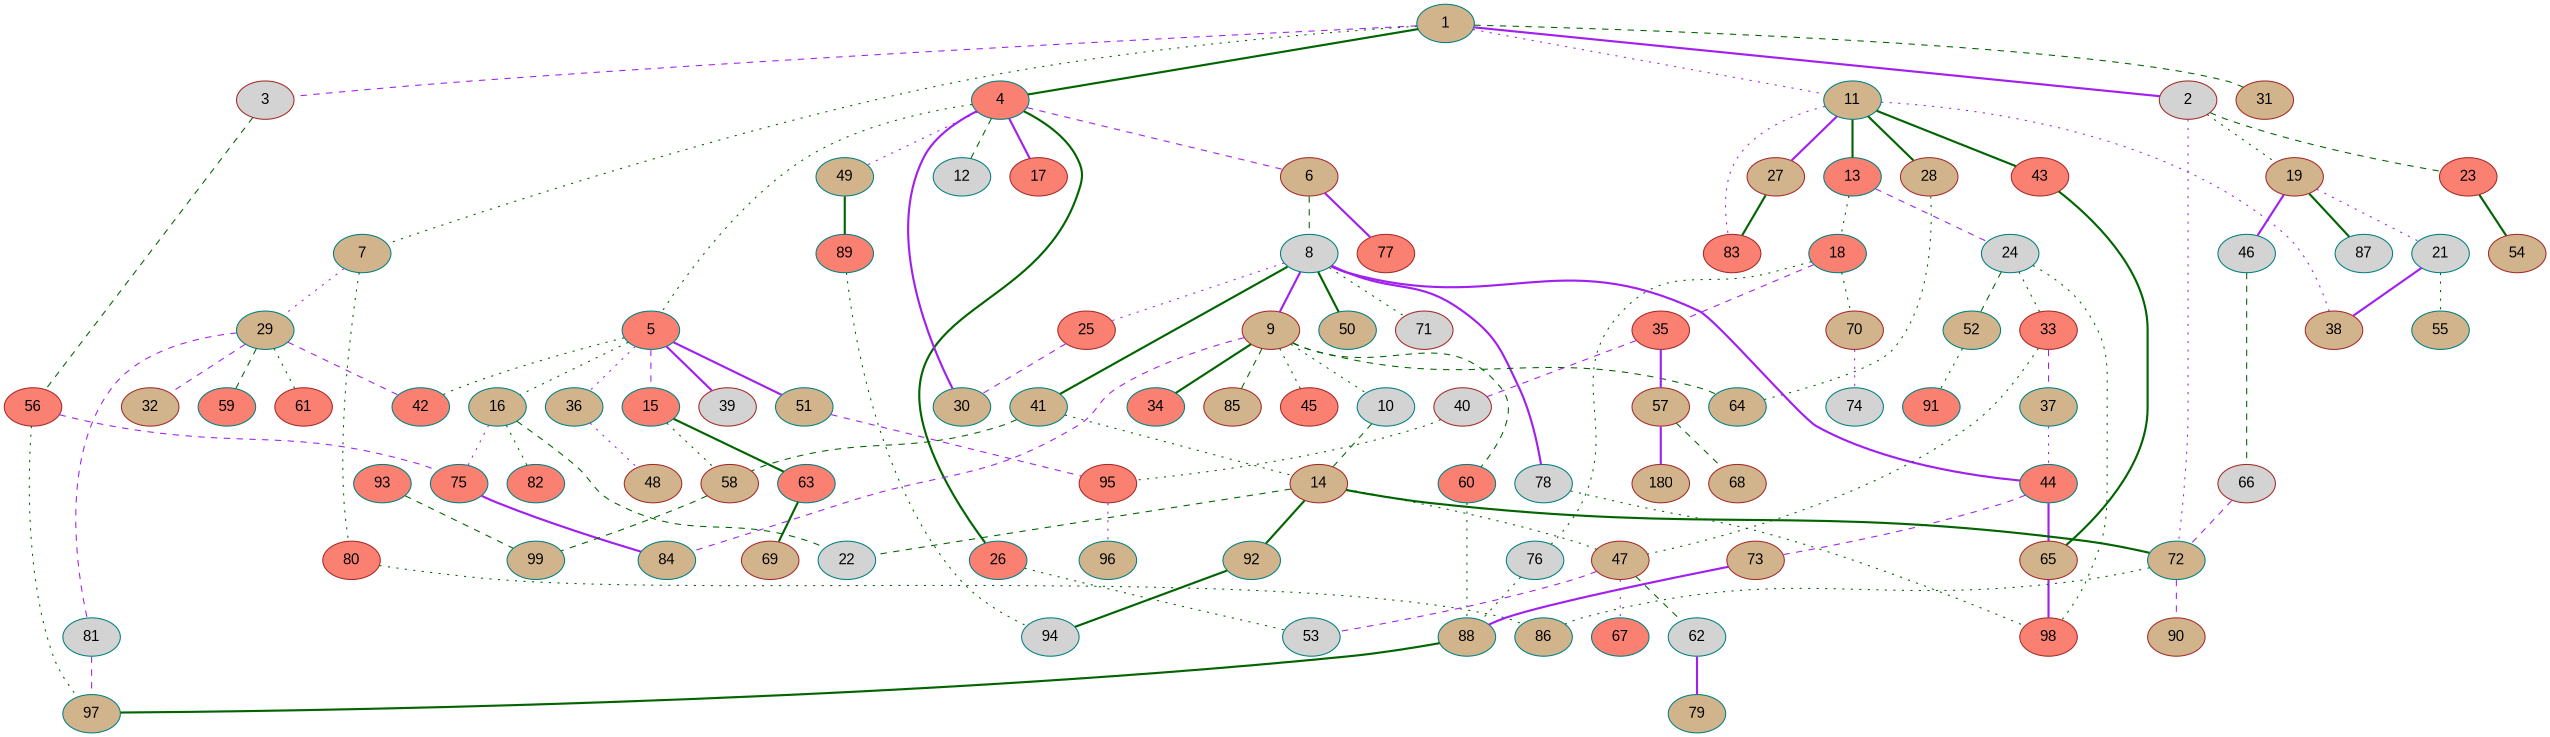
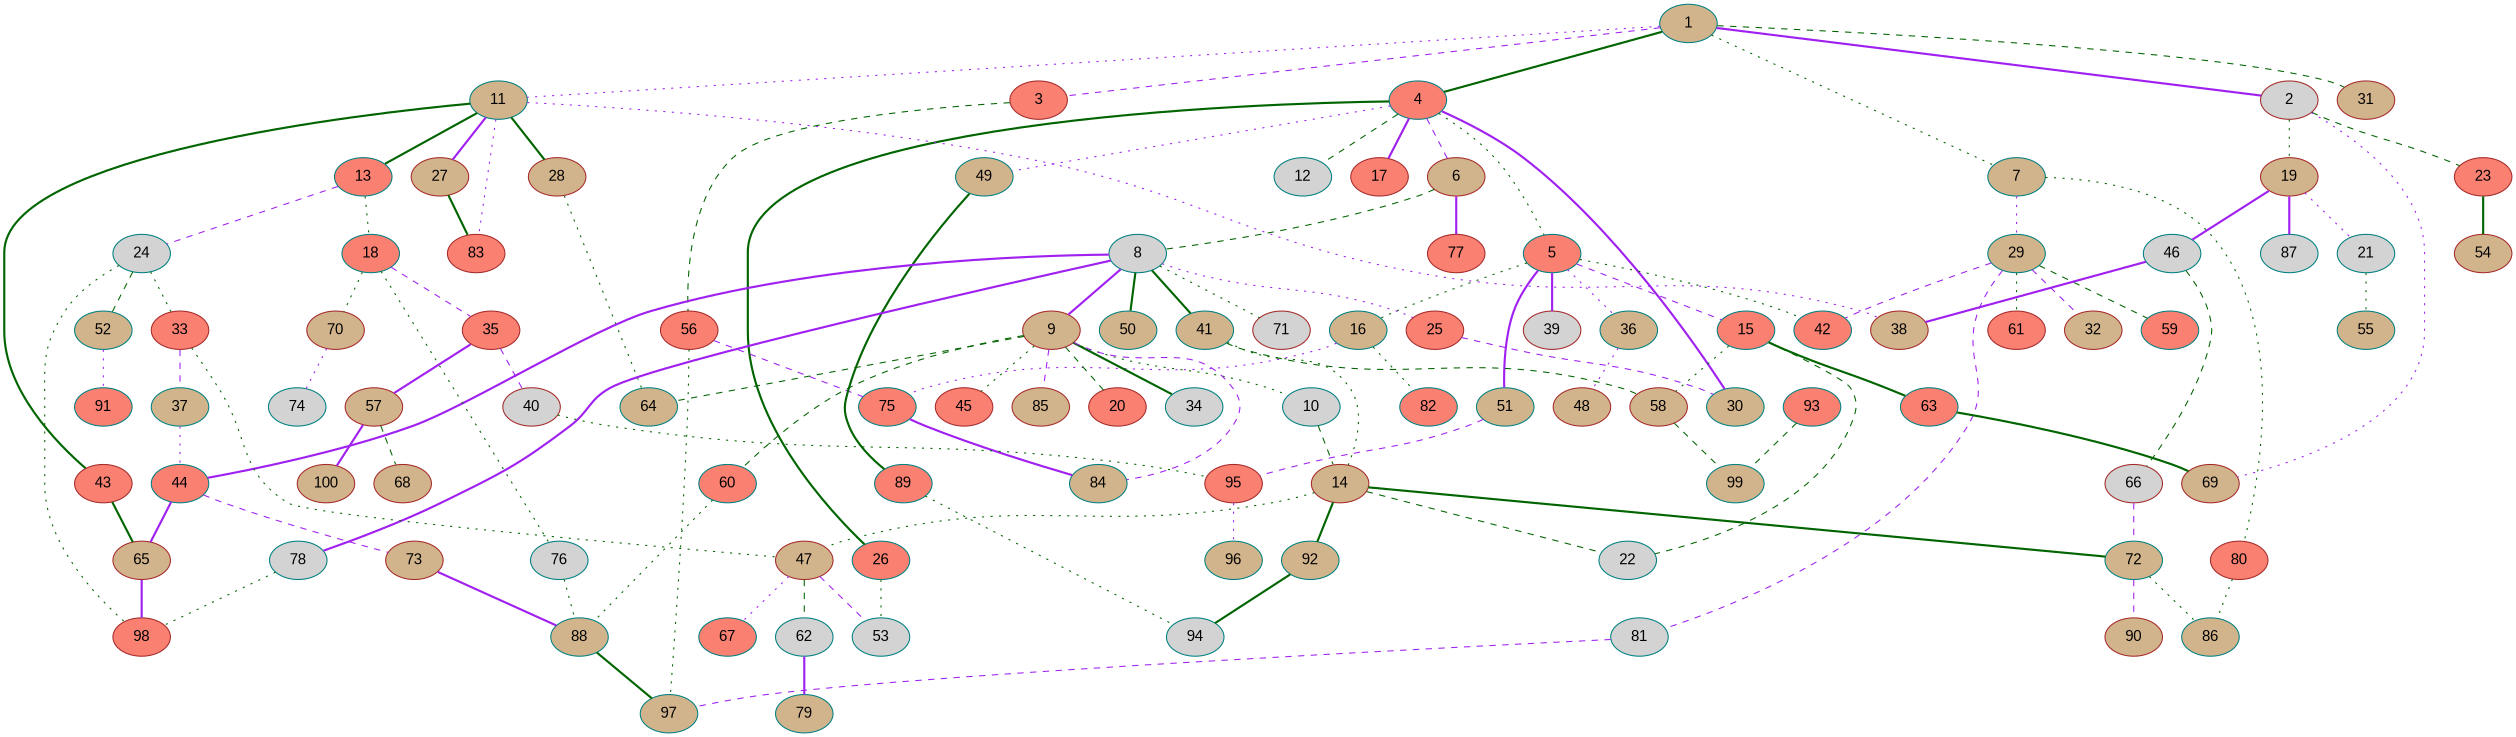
node "3": fillcolor lightgrey -> salmon
edge "19" -- "87": color darkgreen -> purple
edge "21" -- "38": now "46" -- "38"
edge "2" -- "72": now "2" -- "69"
edge "9" -- "85": color darkgreen -> purple
edge "52" -- "91": color darkgreen -> purple
node "20": added
node "34": fillcolor salmon -> lightgrey
node "180": label "180" -> "100"
edge "16" -- "22": now "15" -- "22"
